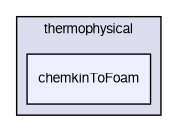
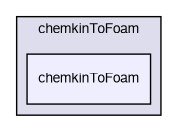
cluster "thermophysical": label "thermophysical" -> "chemkinToFoam"
